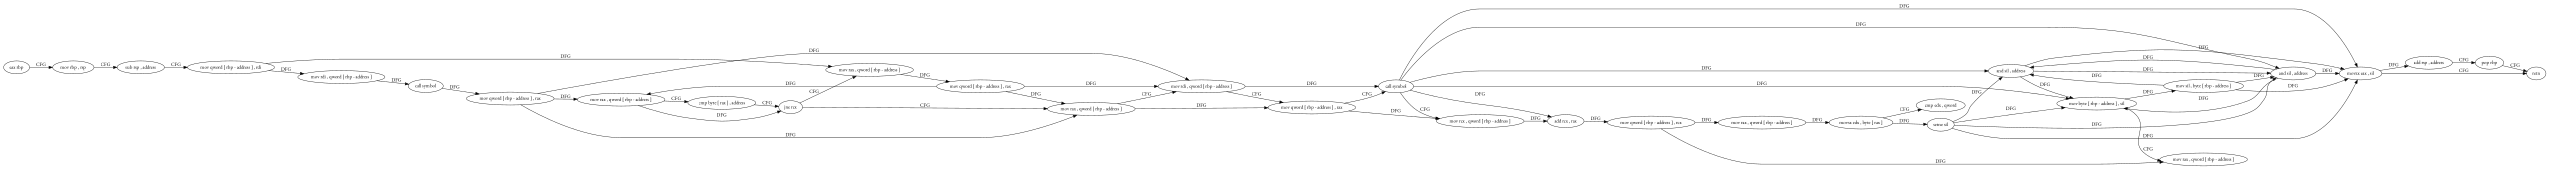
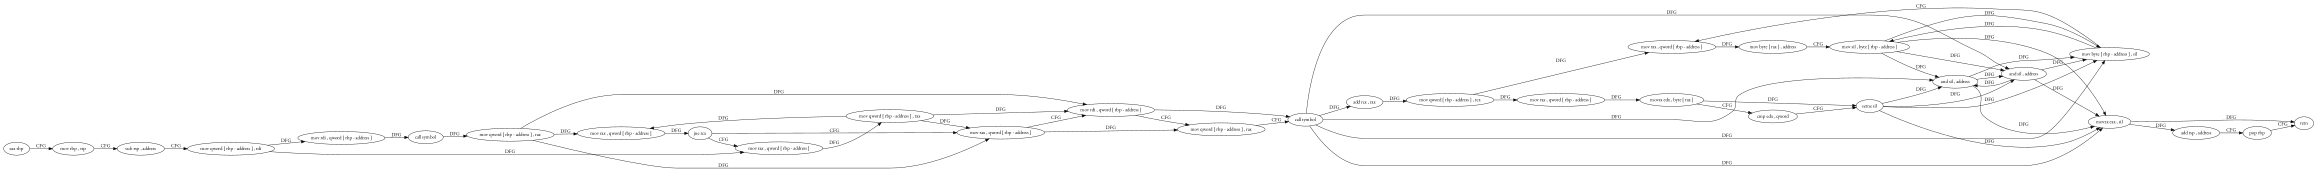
edge "mov sil , byte [ rbp - address ]" -> "mov byte [ rbp - address ] , sil": added, label "DFG"
node "mov byte [ rax ] , address": added
edge "movzx eax , sil" -> "retn": label "CFG" -> "DFG"
node "cmp byte [ rax ] , address": removed
edge "cmp edx , qword" -> "setne sil": added, label "CFG"
node "mov rcx , qword [ rbp - address ]": removed
